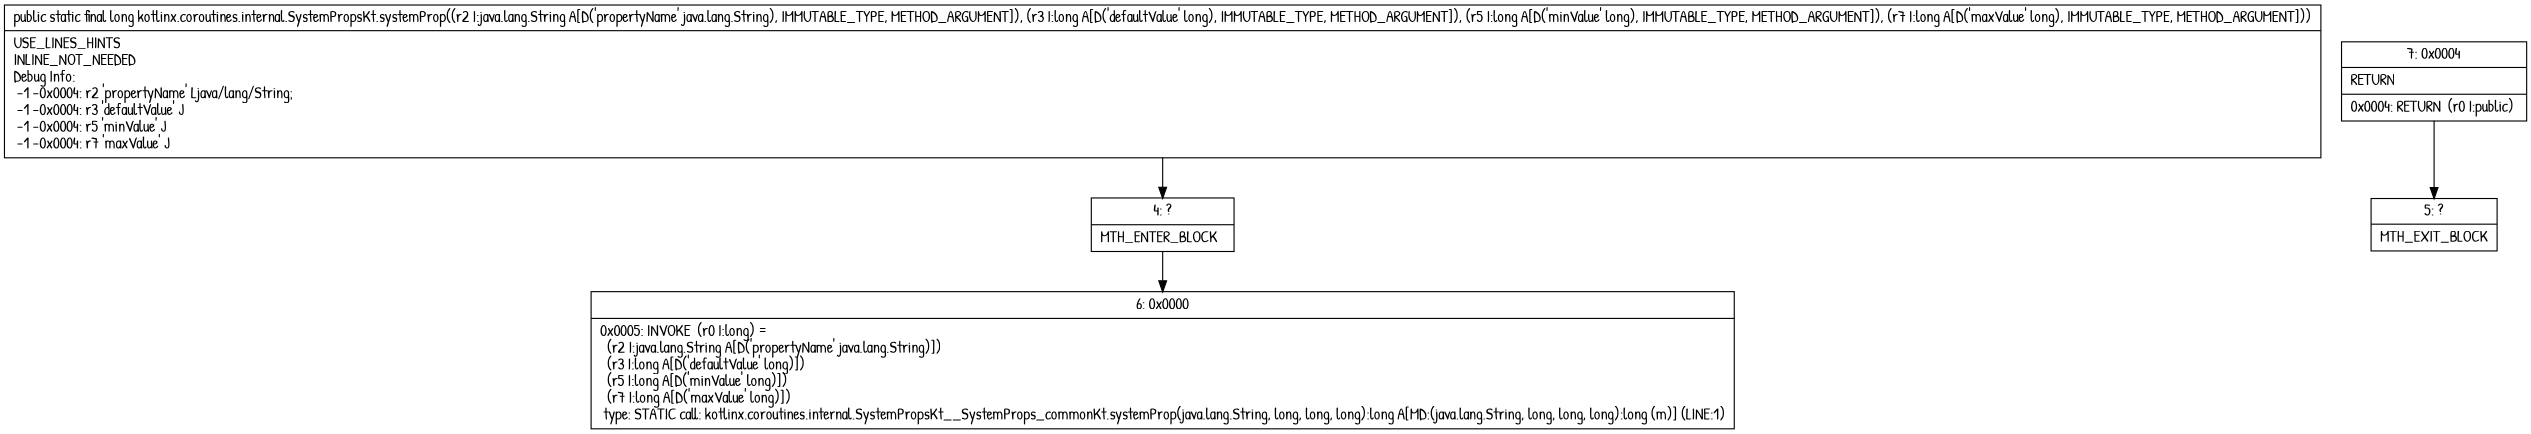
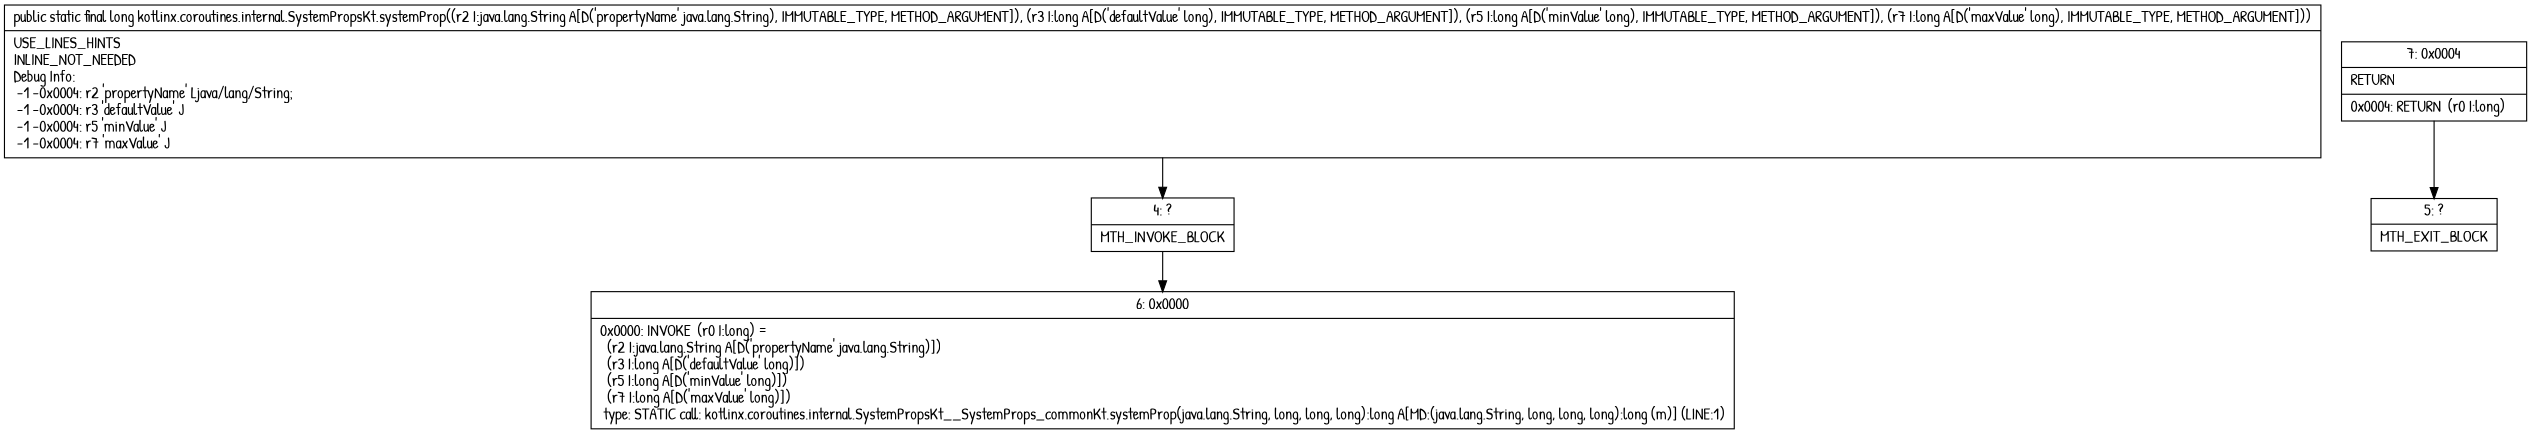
node "7: 0x0004": text "0x0004: RETURN  (r0 I:public)" -> "0x0004: RETURN  (r0 I:long)"
node "4: ?": text "MTH_ENTER_BLOCK" -> "MTH_INVOKE_BLOCK"
node "6: 0x0000": text "0x0005: INVOKE  (r0 I:long) =" -> "0x0000: INVOKE  (r0 I:long) ="
